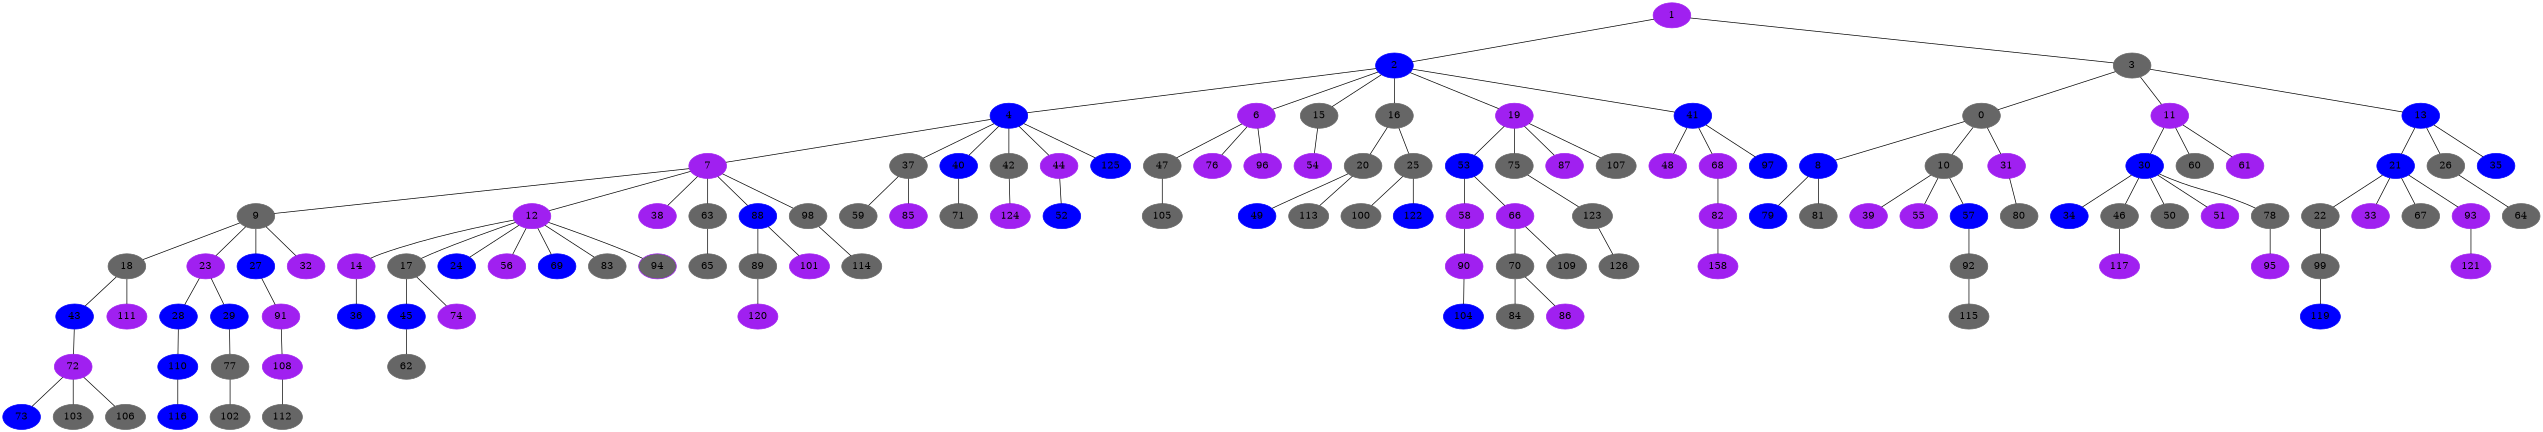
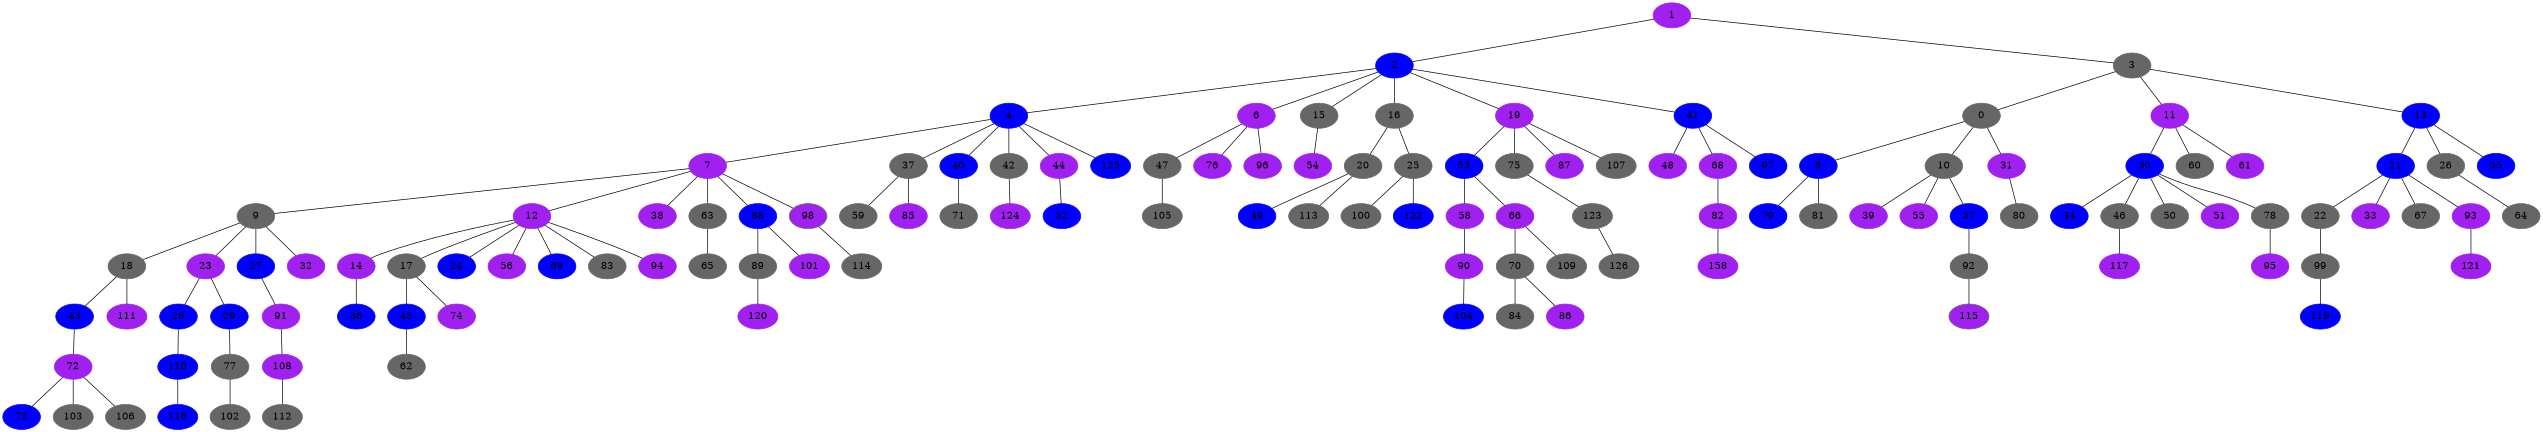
node "98": fillcolor gray40 -> purple
node "94": fillcolor gray40 -> purple
node "115": fillcolor gray40 -> purple
